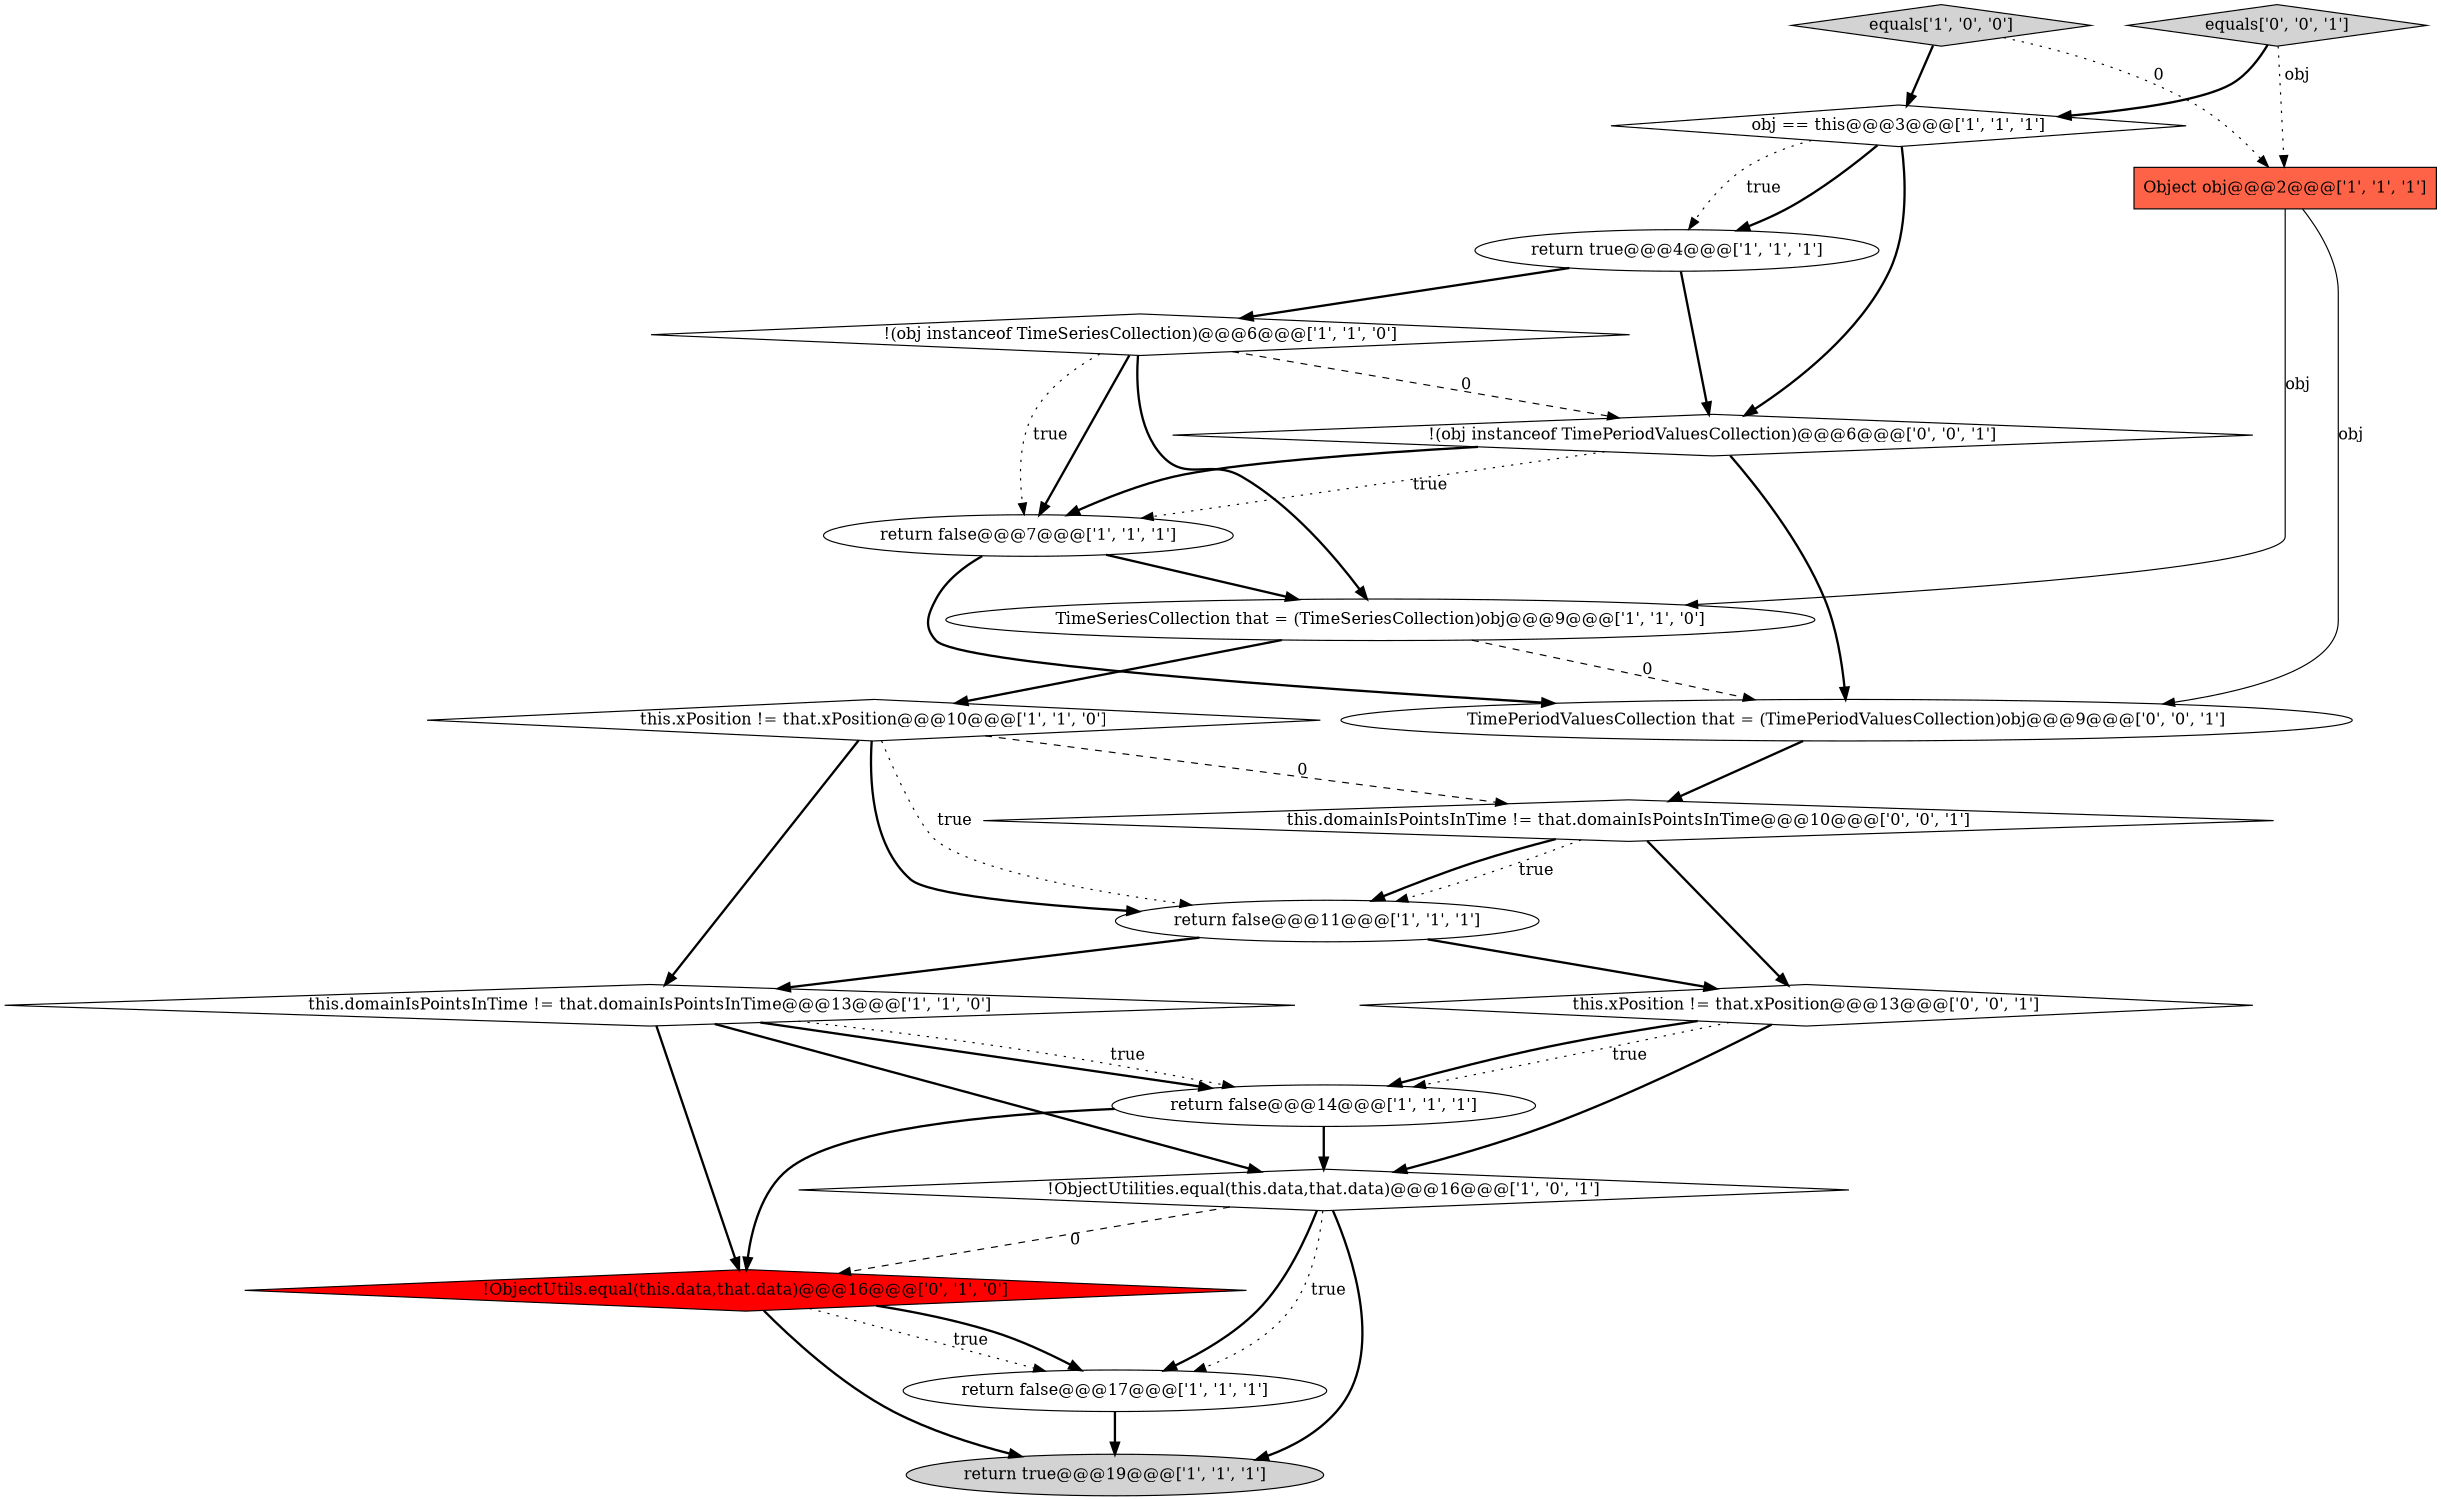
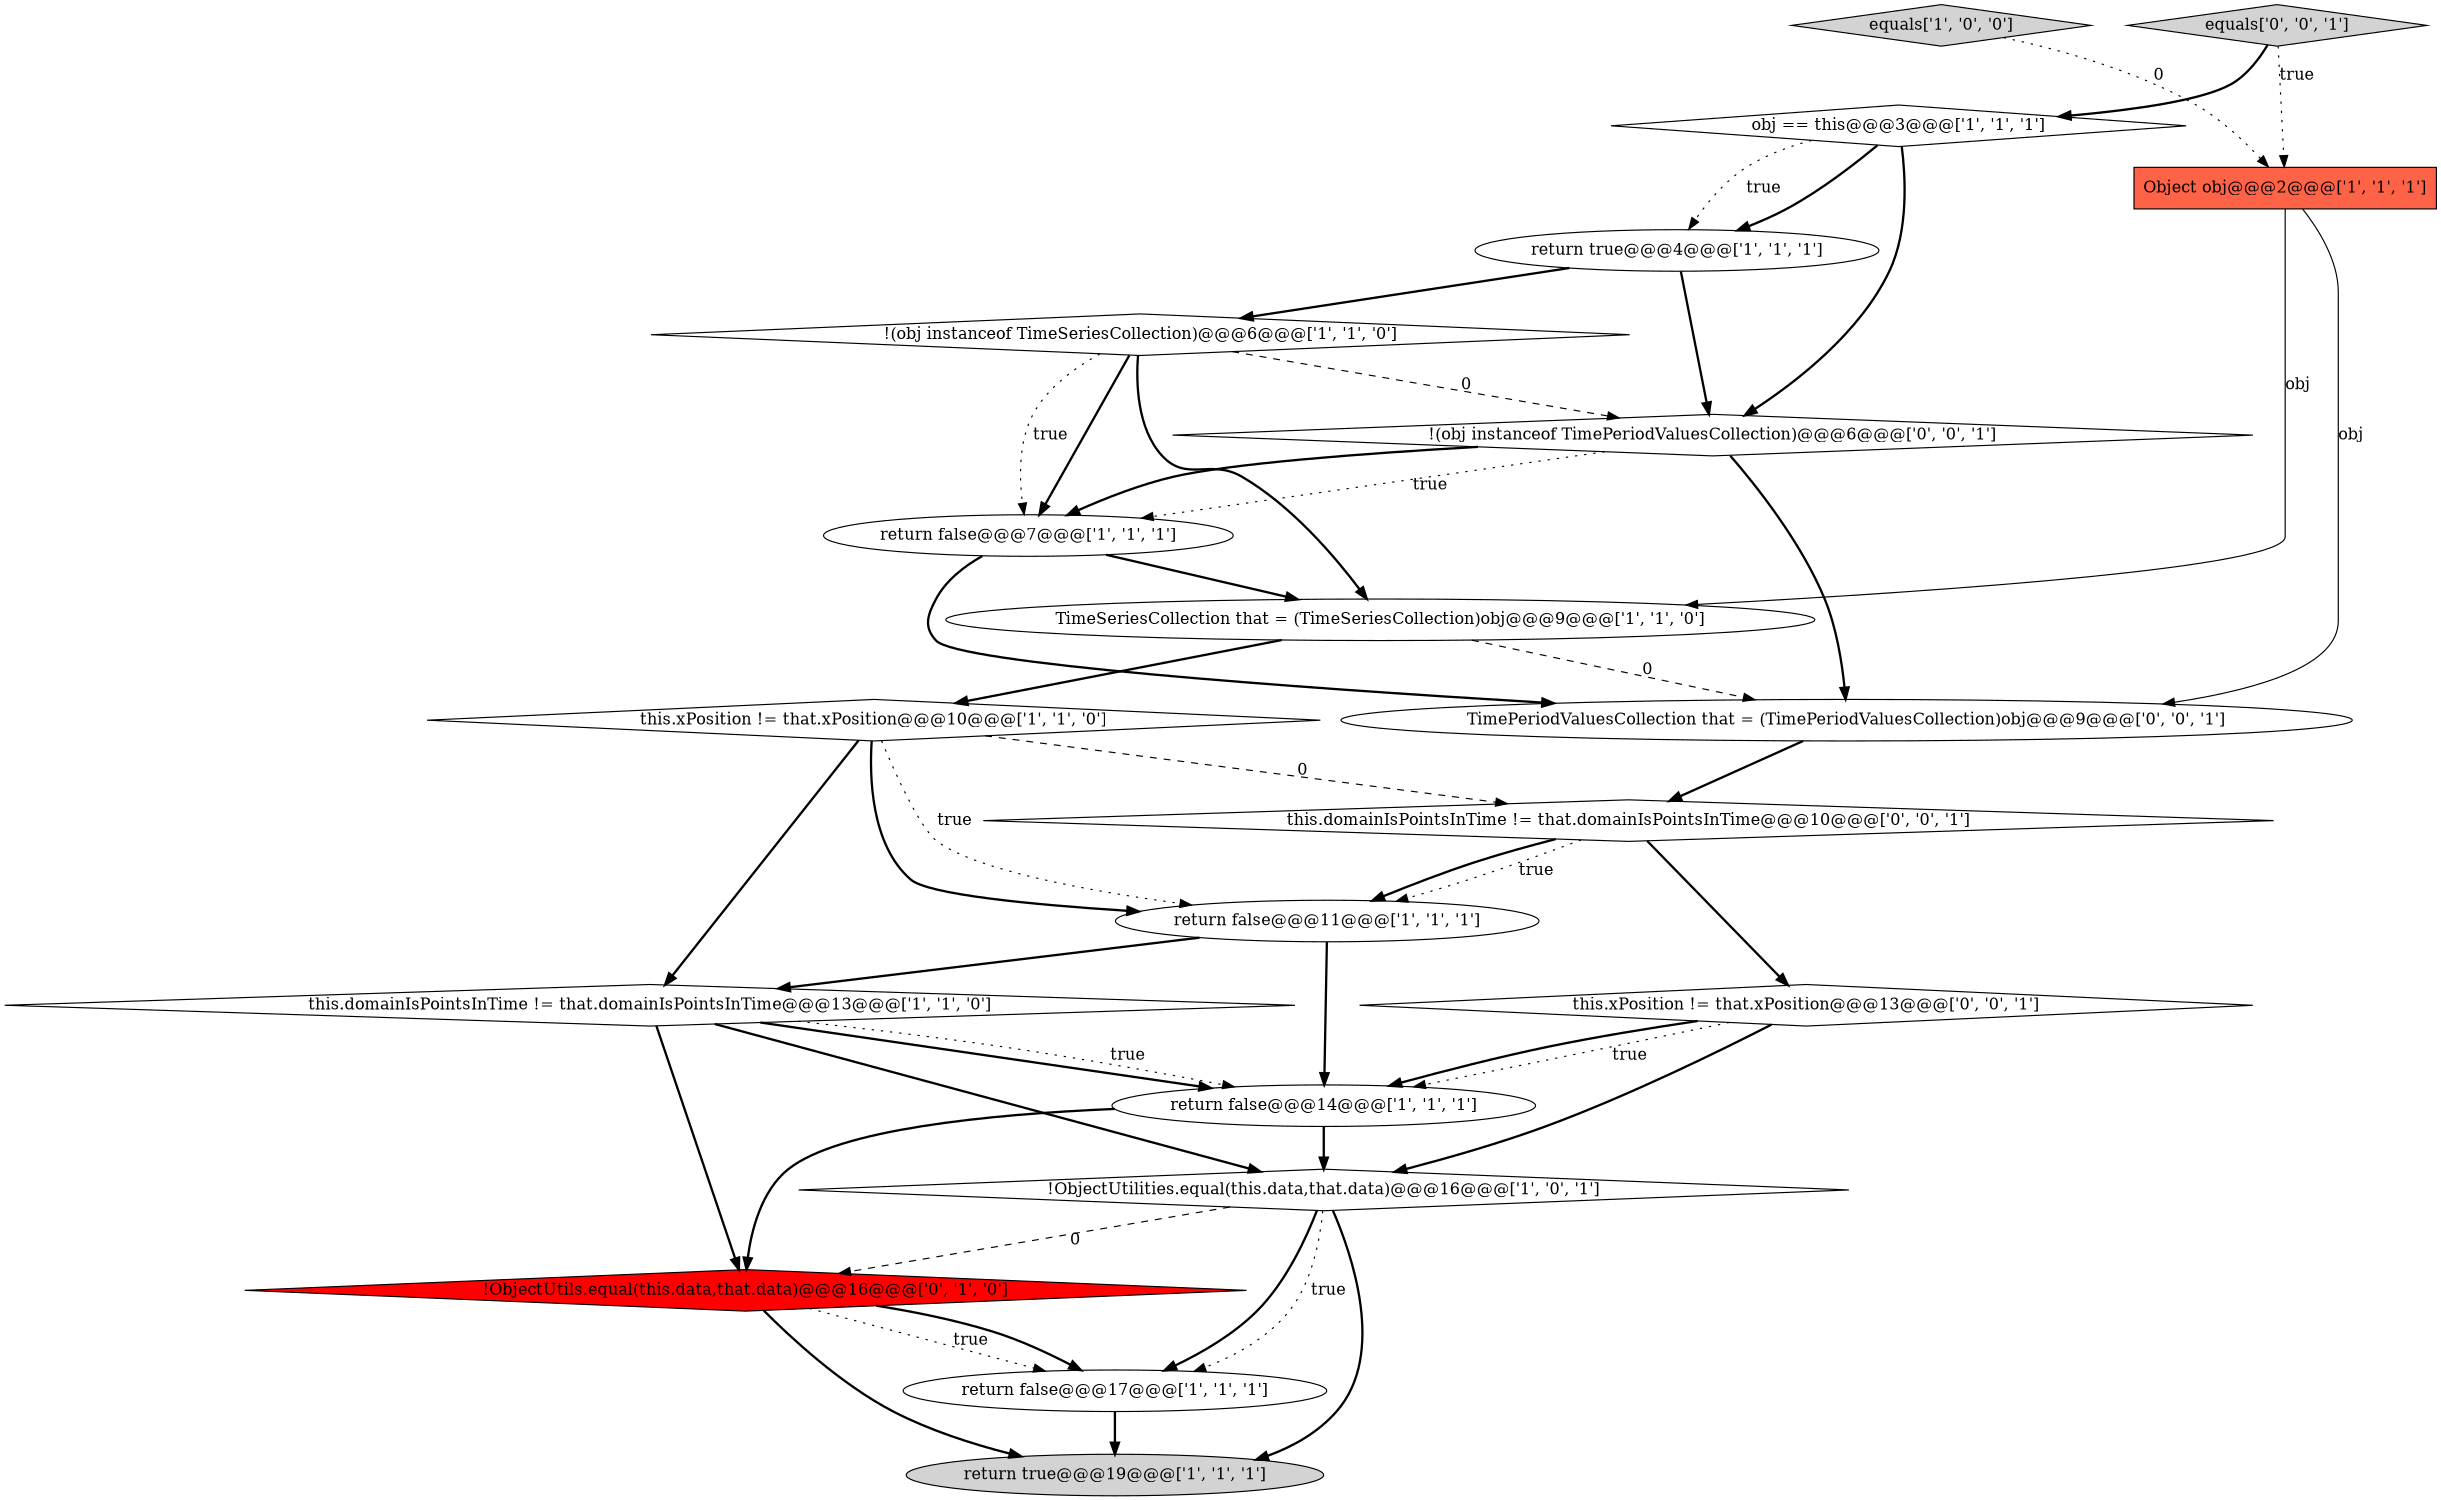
edge "equals['1', '0', '0']" -> "obj == this@@@3@@@['1', '1', '1']": removed
edge "equals['0', '0', '1']" -> "Object obj@@@2@@@['1', '1', '1']": label "obj" -> "true"
edge "return false@@@11@@@['1', '1', '1']" -> "this.xPosition != that.xPosition@@@13@@@['0', '0', '1']": now "return false@@@11@@@['1', '1', '1']" -> "return false@@@14@@@['1', '1', '1']"
